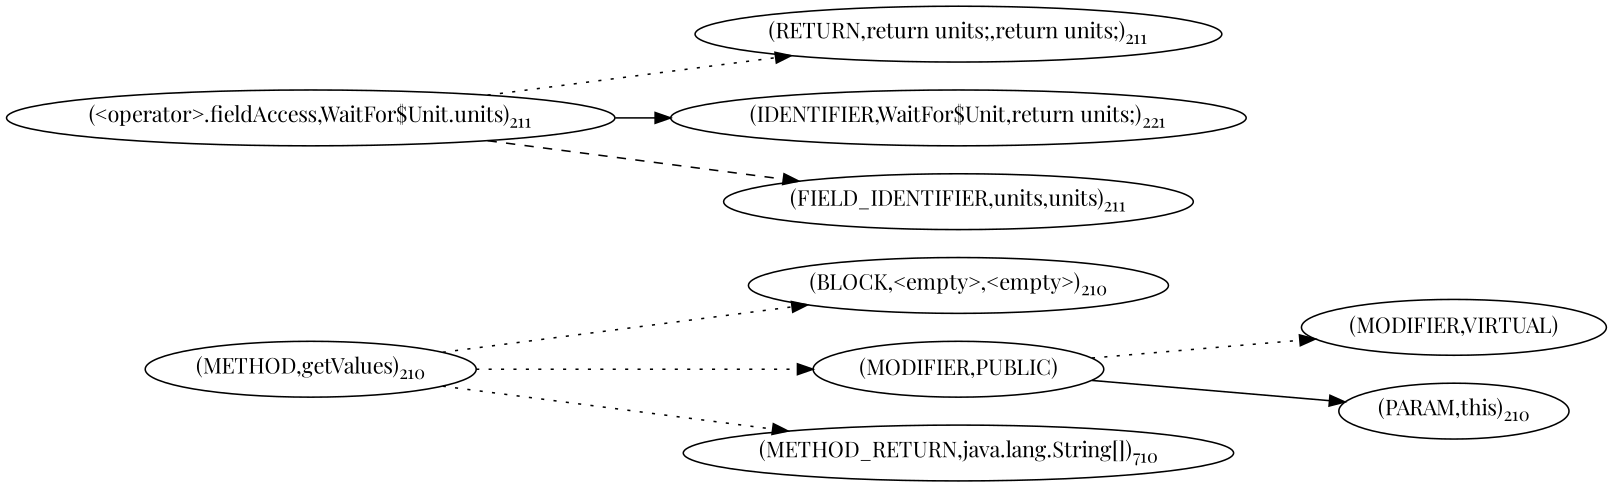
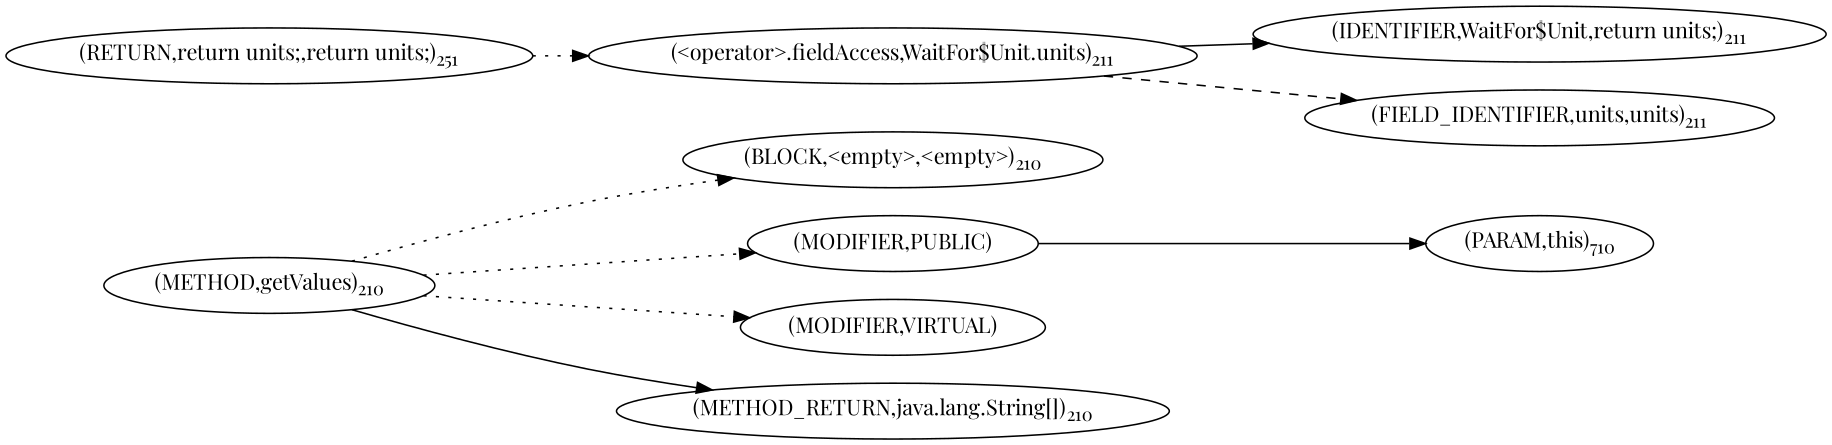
node "(RETURN,return units;,return units;)": text "211" -> "251"
edge "(<operator>.fieldAccess,WaitFor$Unit.units)" -> "(RETURN,return units;,return units;)": reversed
node "(IDENTIFIER,WaitFor$Unit,return units;)": text "221" -> "211"
edge "(MODIFIER,PUBLIC)" -> "(MODIFIER,VIRTUAL)": now "(METHOD,getValues)" -> "(MODIFIER,VIRTUAL)"
edge "(METHOD,getValues)" -> "(METHOD_RETURN,java.lang.String[])": style dotted -> solid
node "(PARAM,this)": text "210" -> "710"
node "(METHOD_RETURN,java.lang.String[])": text "710" -> "210"
